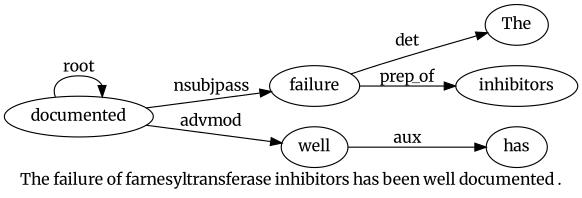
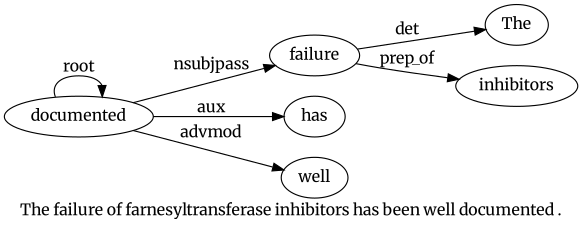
edge "well" -> "has": now "documented" -> "has"
